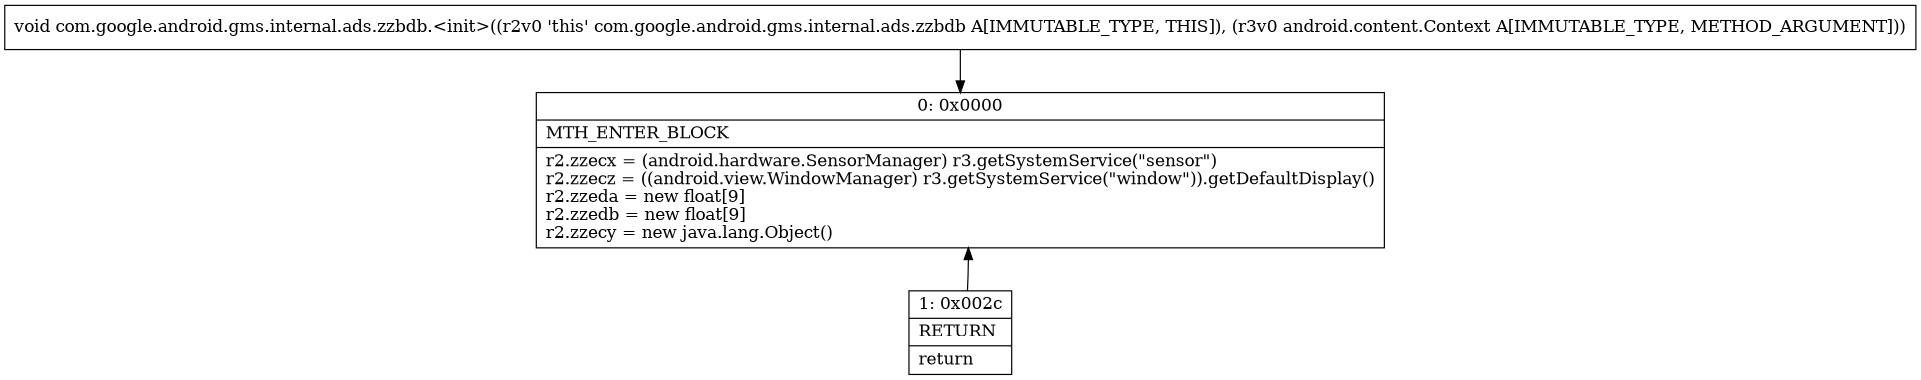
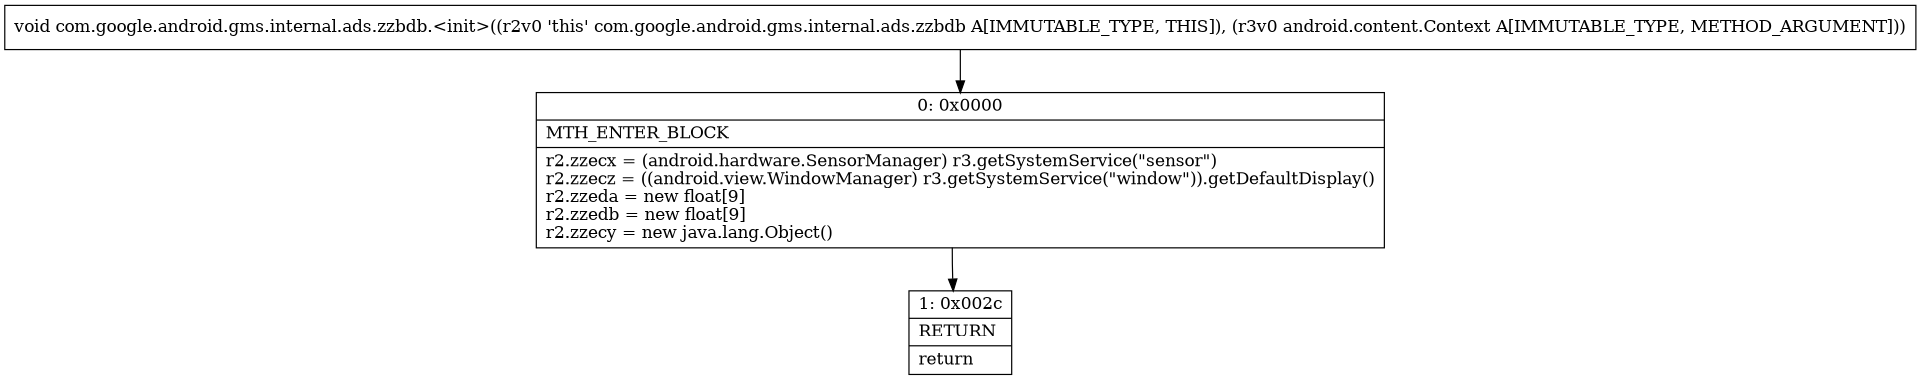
edge "1: 0x002c" -> "0: 0x0000": reversed
